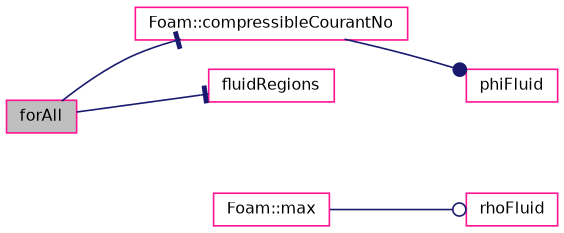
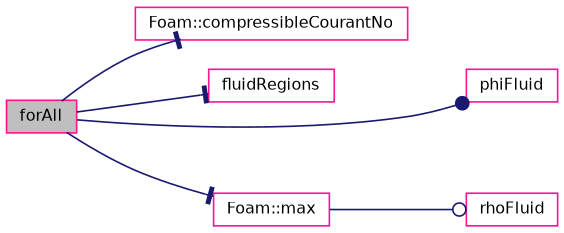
edge "Foam::compressibleCourantNo" -> "phiFluid": now "forAll" -> "phiFluid"
edge "forAll" -> "Foam::max": added
